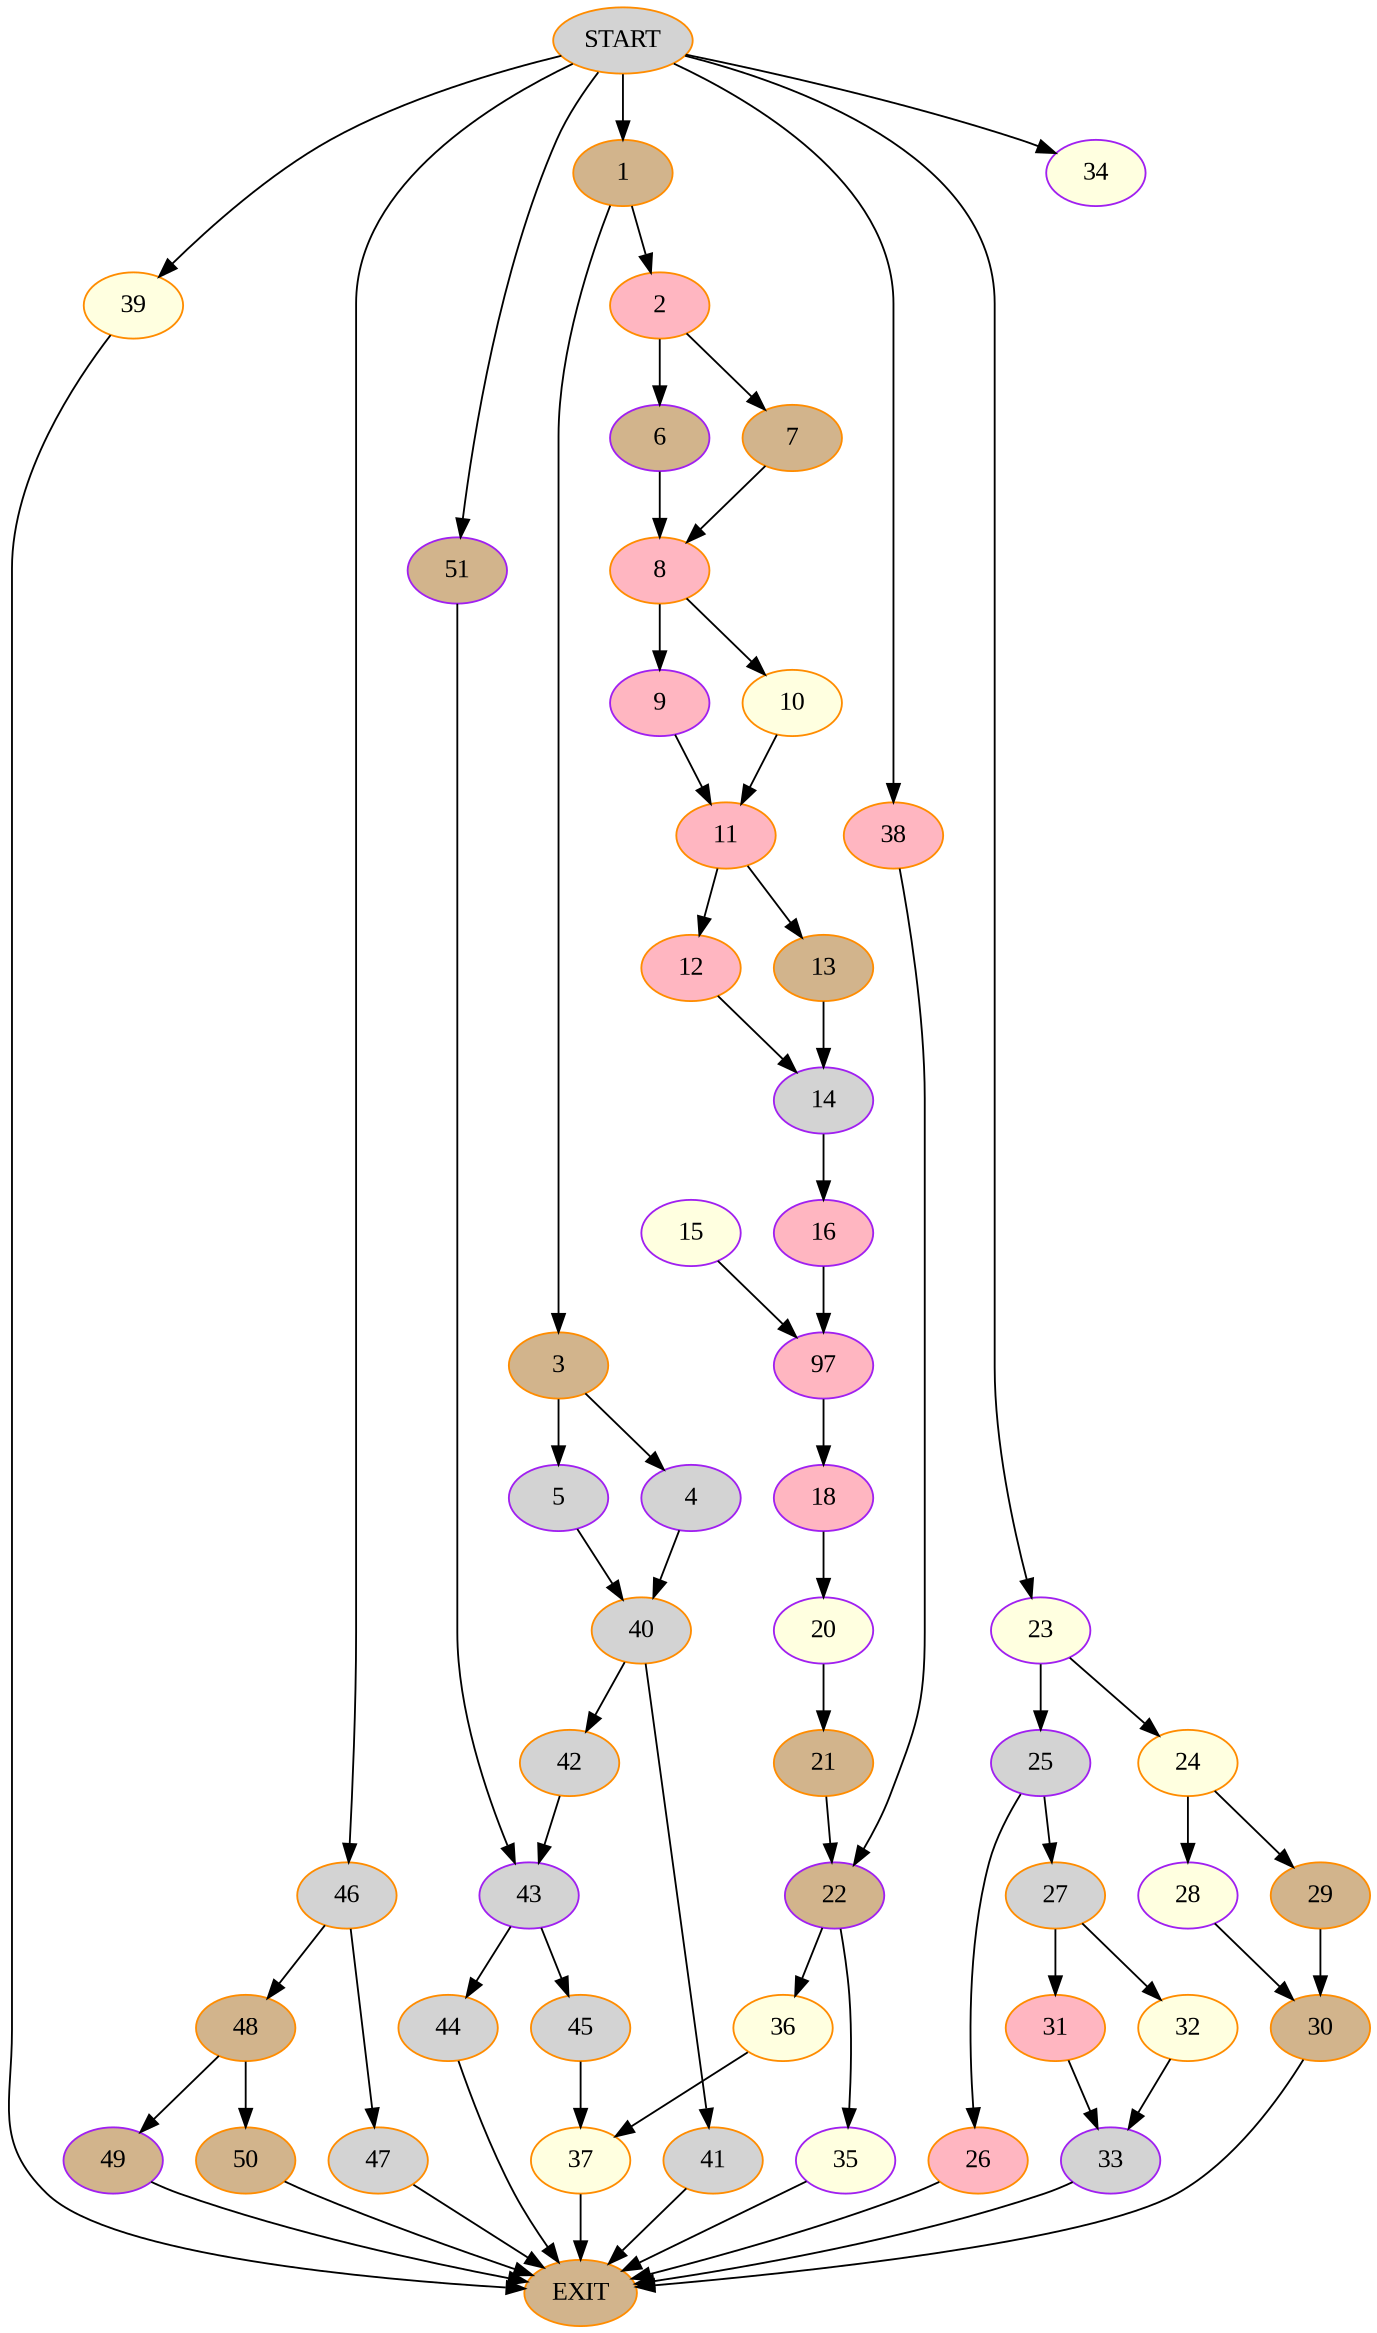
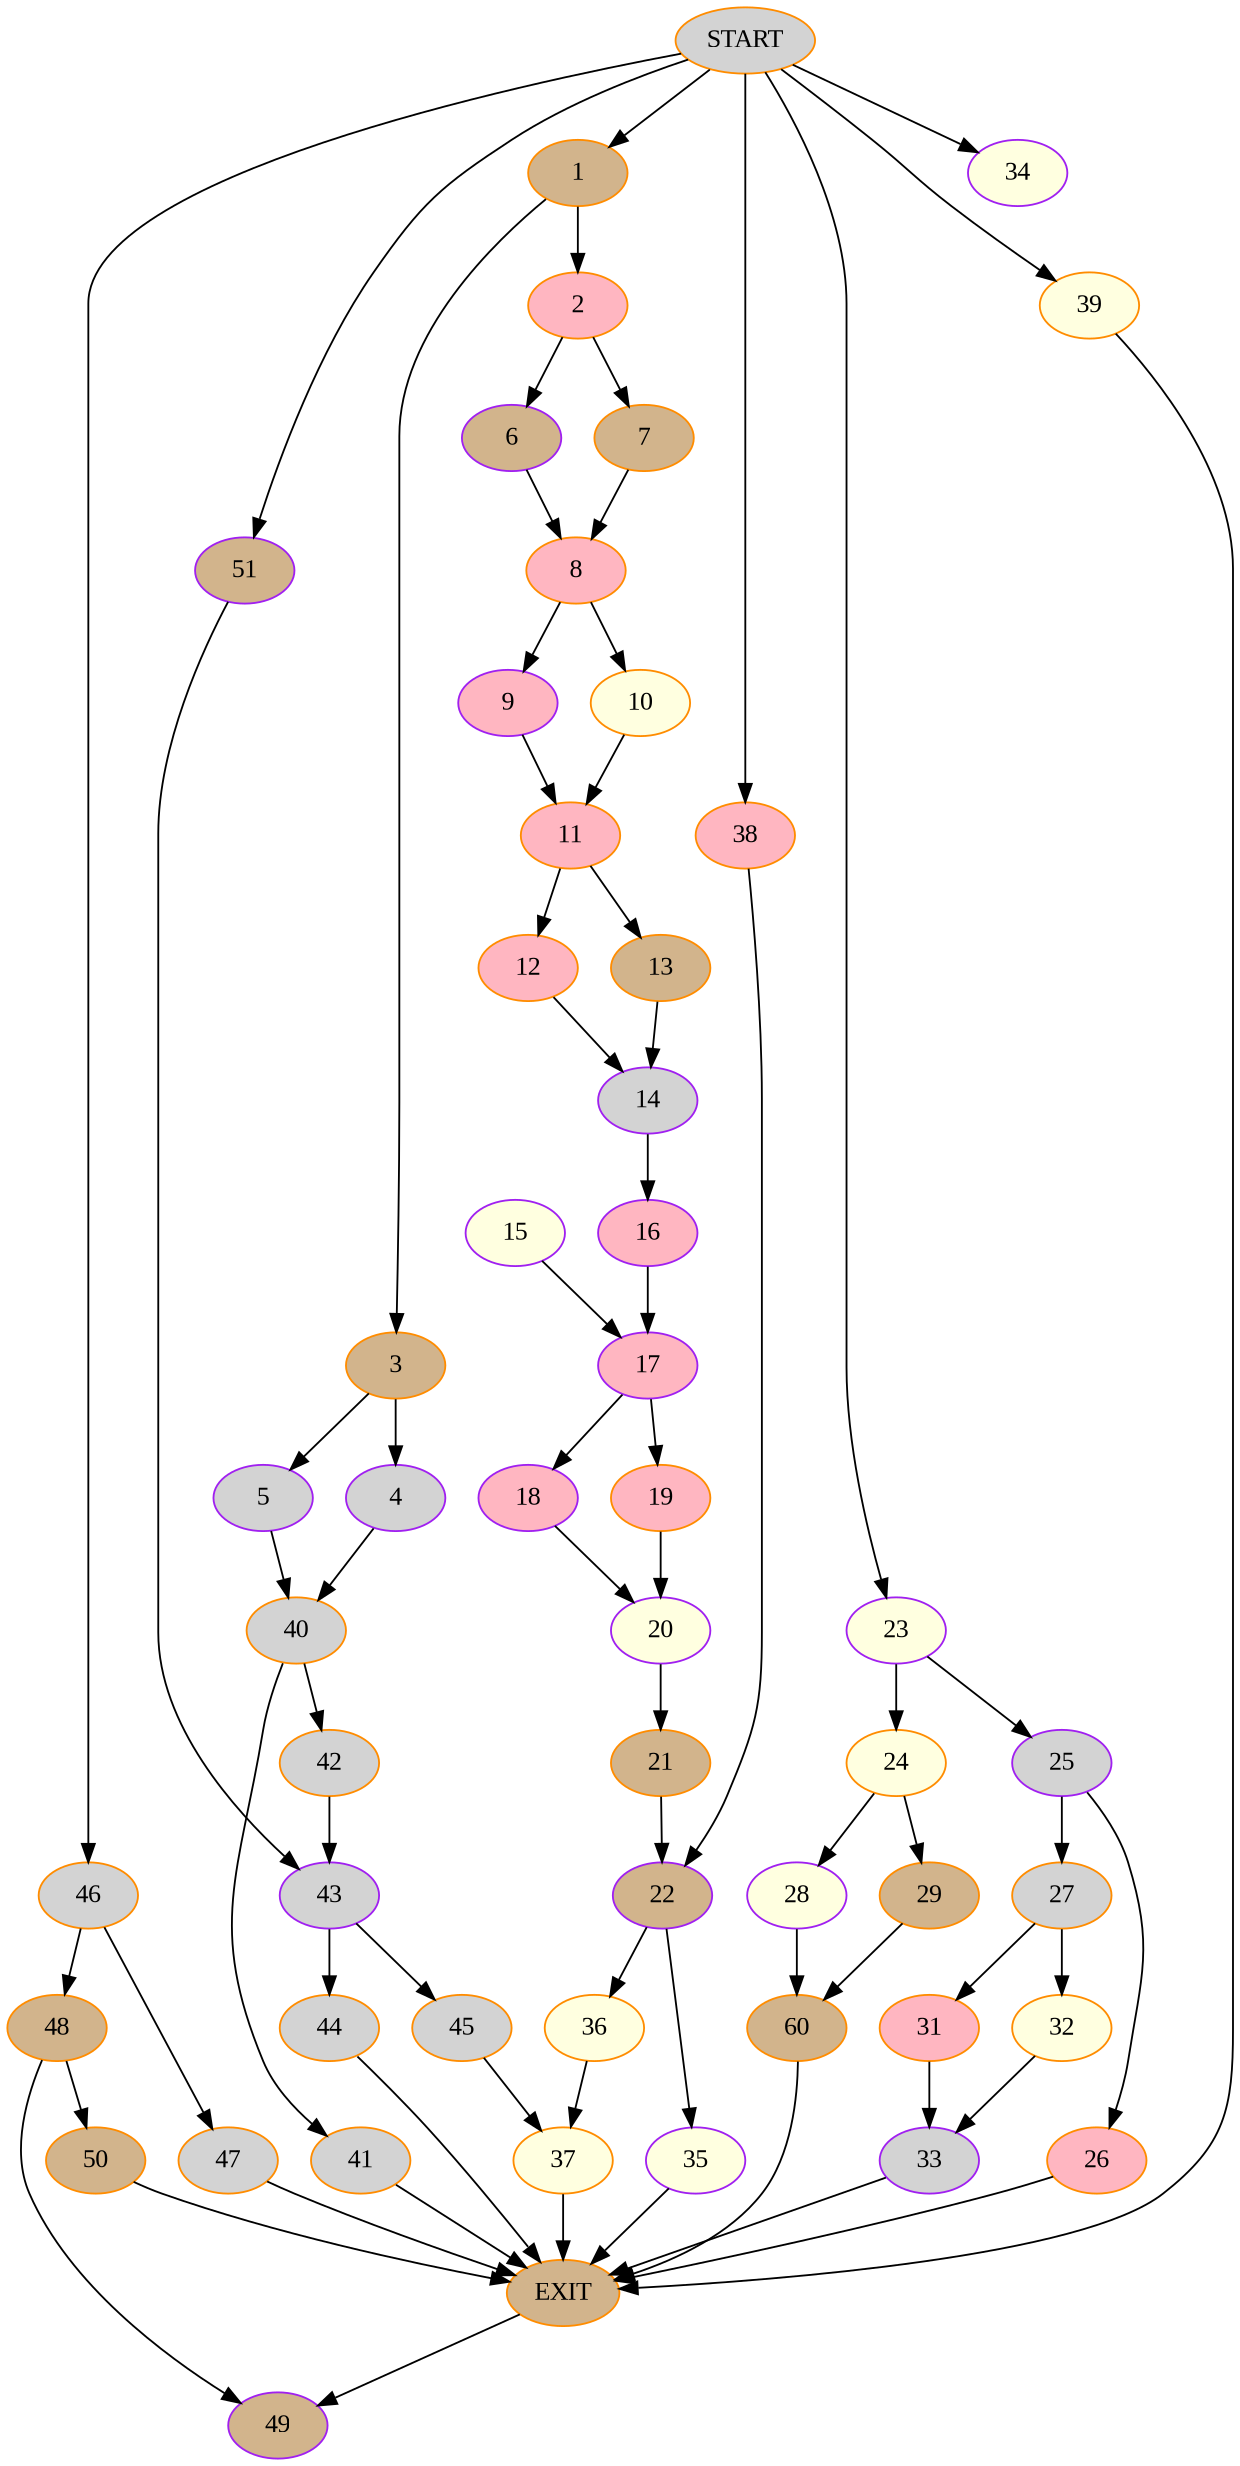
node "97": label "97" -> "17"
node "19": added
node "30": label "30" -> "60"
edge "49" -> "EXIT": reversed
